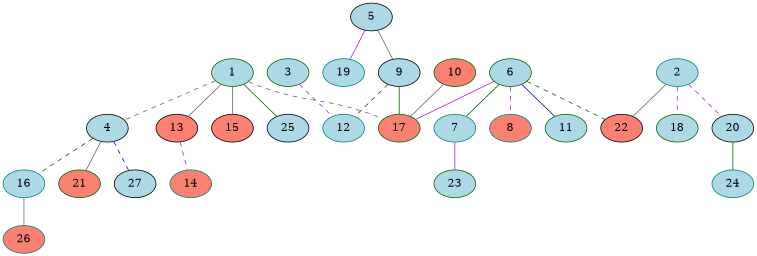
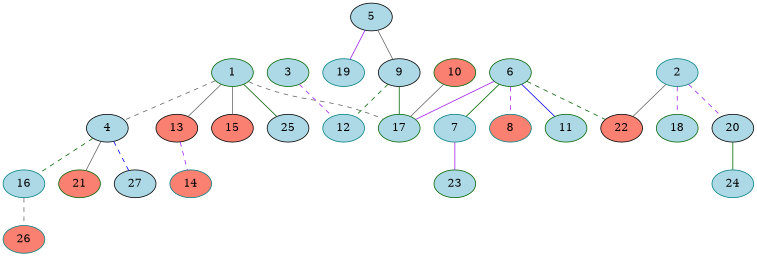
node "17": fillcolor salmon -> lightblue
edge "16" -- "26": style solid -> dashed
